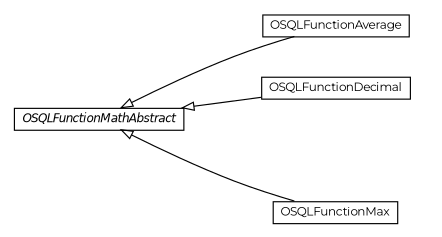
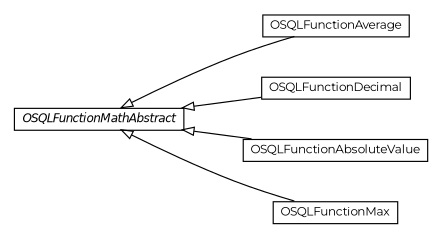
node "OSQLFunctionAbsoluteValue": added
